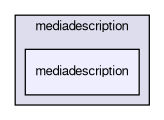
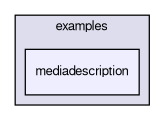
cluster "mediadescription": label "mediadescription" -> "examples"
